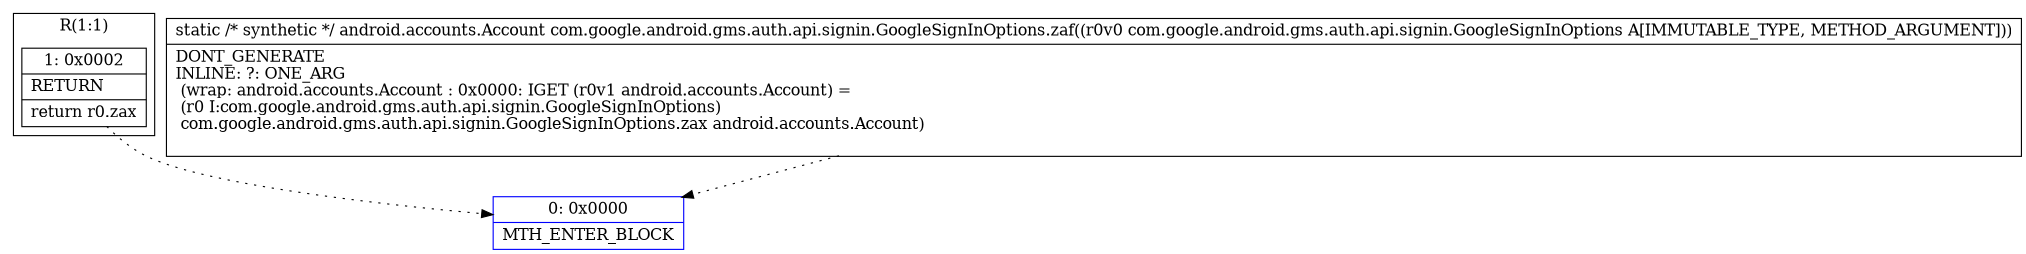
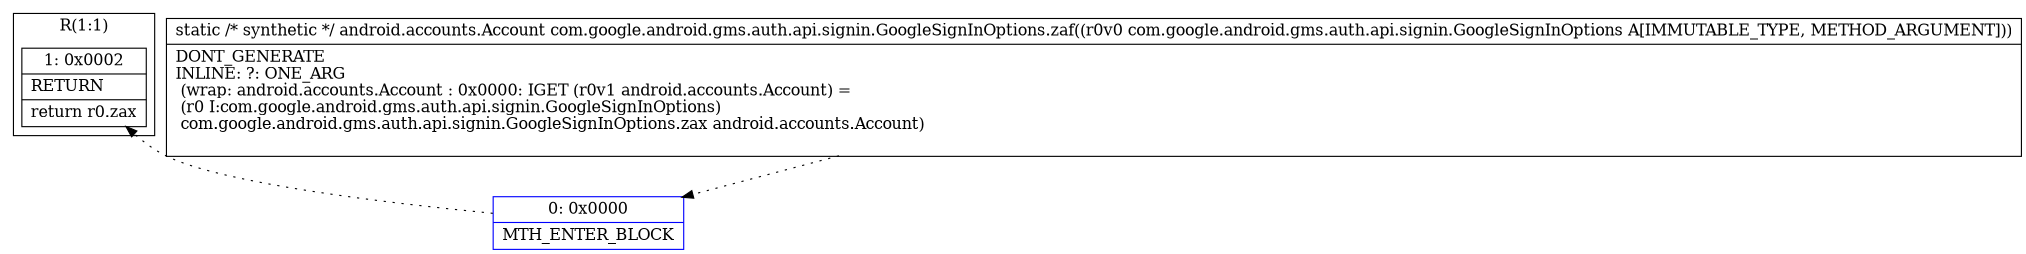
edge "1: 0x0002" -> "0: 0x0000": reversed
